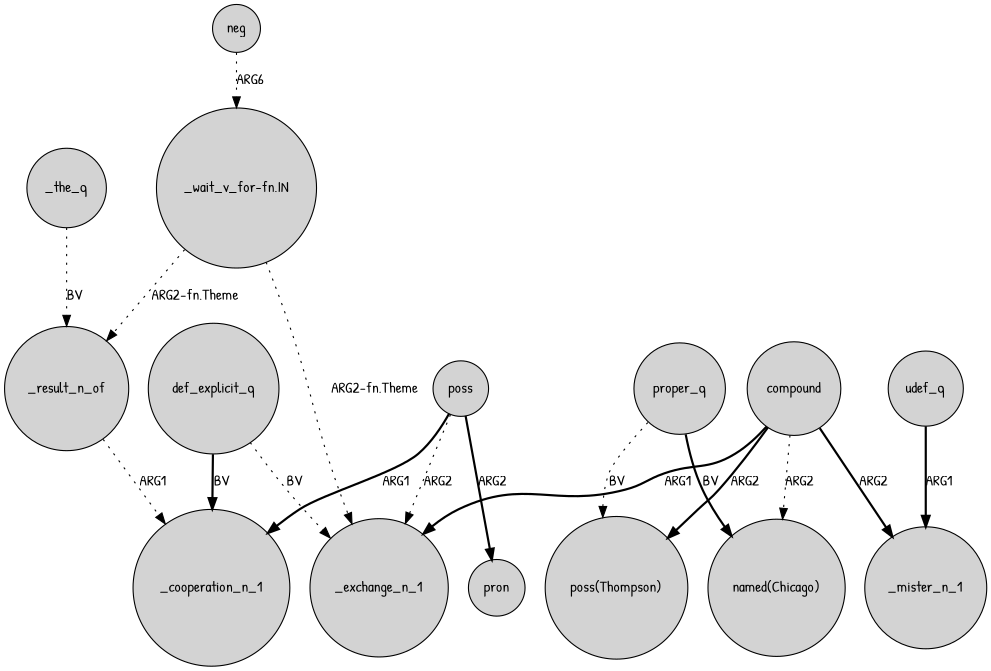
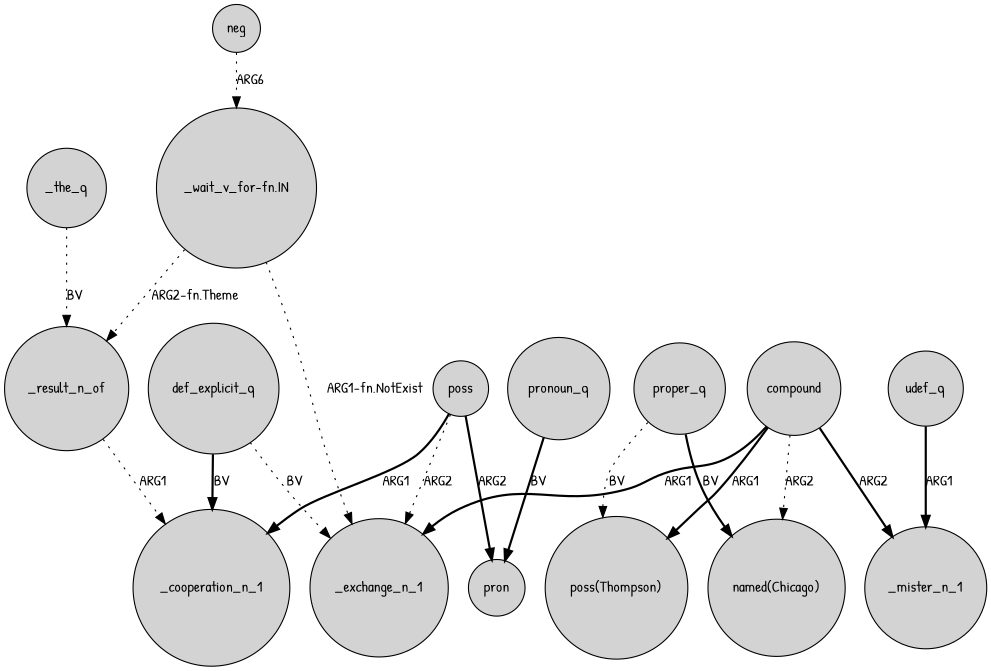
edge "_wait_v_for-fn.IN" -> "_exchange_n_1": label "ARG2-fn.Theme" -> "ARG1-fn.NotExist"
node "pronoun_q": added
edge "compound" -> "poss(Thompson)": label "ARG2" -> "ARG1"
